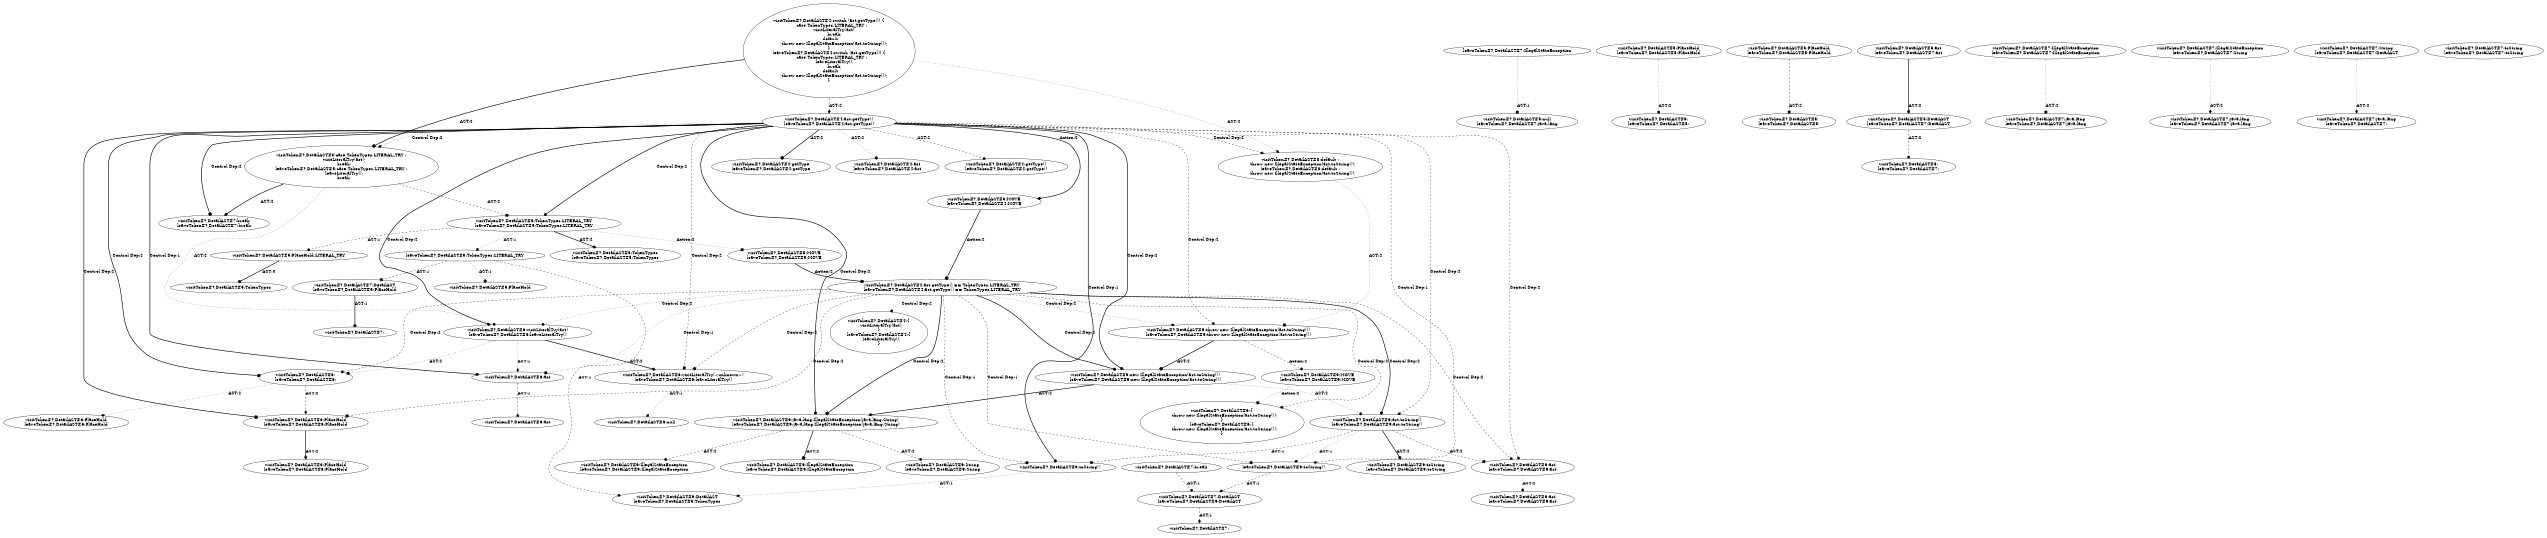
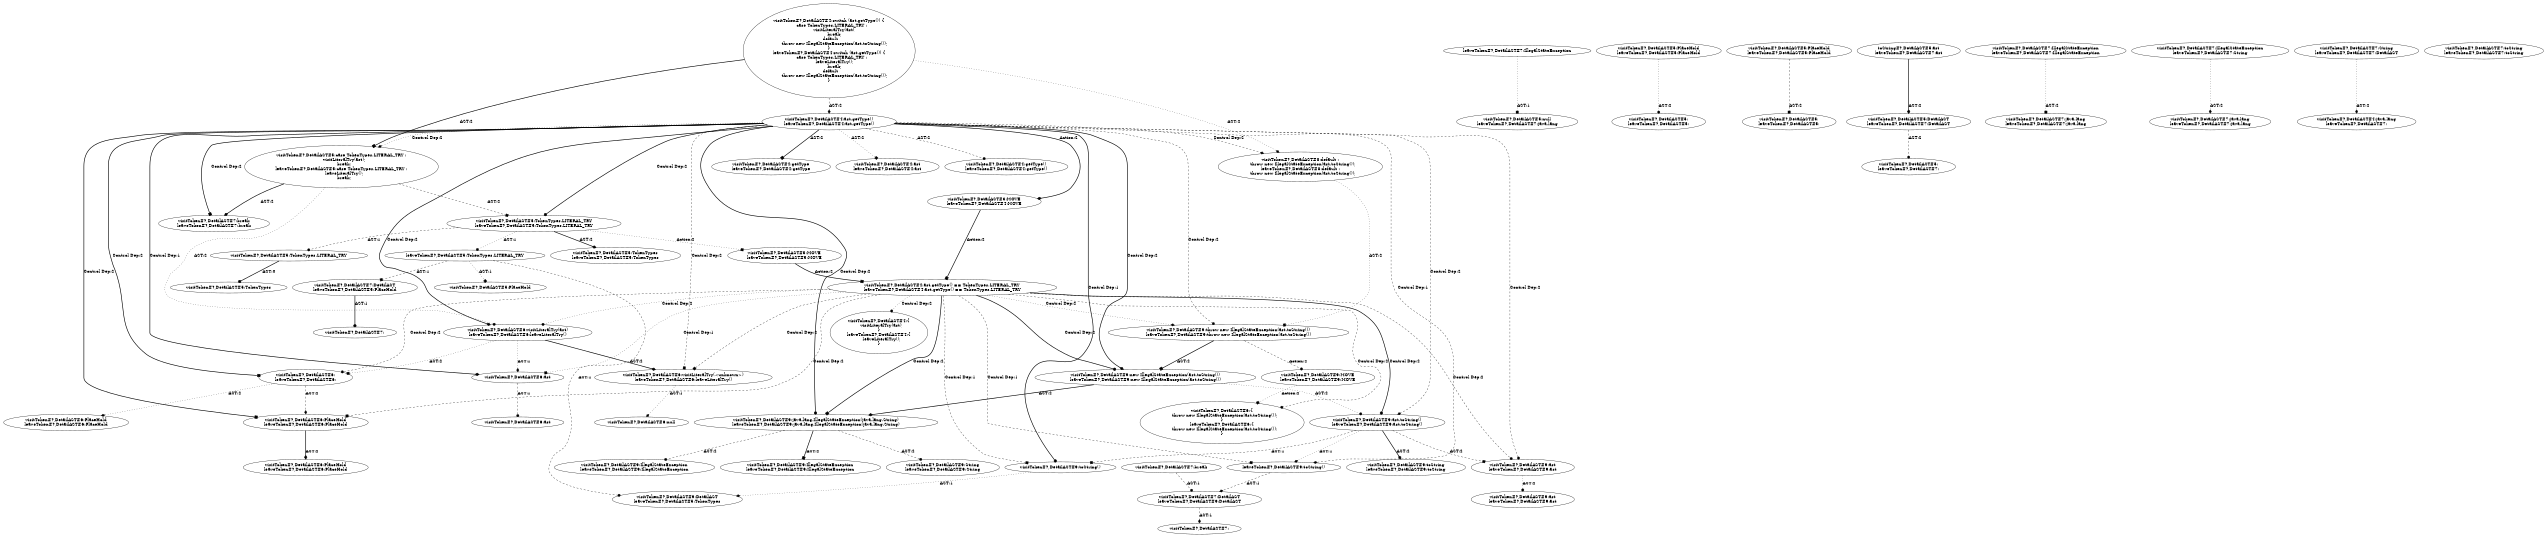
node "visitToken#?,DetailAST#5:ast leaveToken#?,DetailAST#7:ast": label "visitToken#?,DetailAST#5:ast leaveToken#?,DetailAST#7:ast" -> "toString#?,DetailAST#5:ast leaveToken#?,DetailAST#7:ast"
node "visitToken#?,DetailAST#7:java.lang leaveToken#?,DetailAST#7:": label "visitToken#?,DetailAST#7:java.lang leaveToken#?,DetailAST#7:" -> "visitToken#?,DetailAST#4:java.lang leaveToken#?,DetailAST#7:"
node "visitToken#?,DetailAST#5:PlaceHold.LITERAL_TRY": label "visitToken#?,DetailAST#5:PlaceHold.LITERAL_TRY" -> "visitToken#?,DetailAST#5:TokenTypes.LITERAL_TRY"
